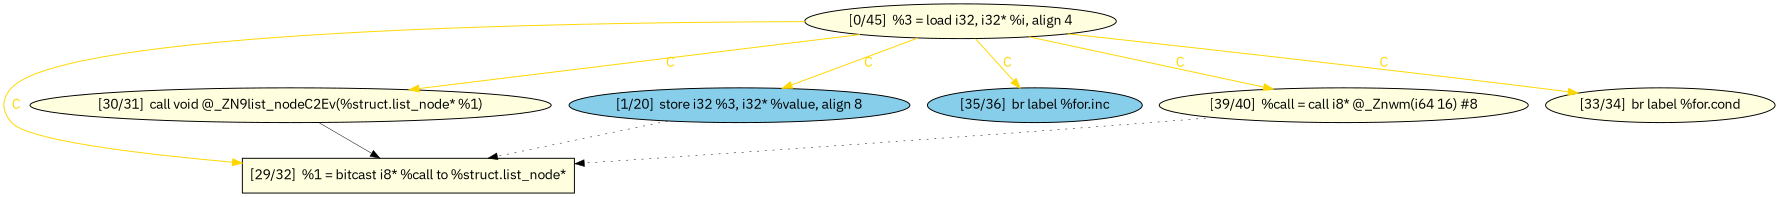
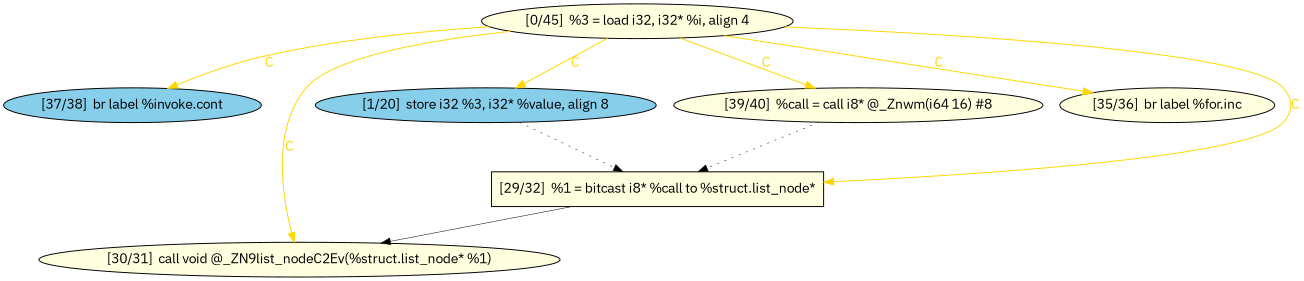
node "[37/38]  br label %invoke.cont": added
node "[35/36]  br label %for.inc": fillcolor skyblue -> lightyellow
node "[33/34]  br label %for.cond": removed
edge "[30/31]  call void @_ZN9list_nodeC2Ev(%struct.list_node* %1)" -> "[29/32]  %1 = bitcast i8* %call to %struct.list_node*": reversed
